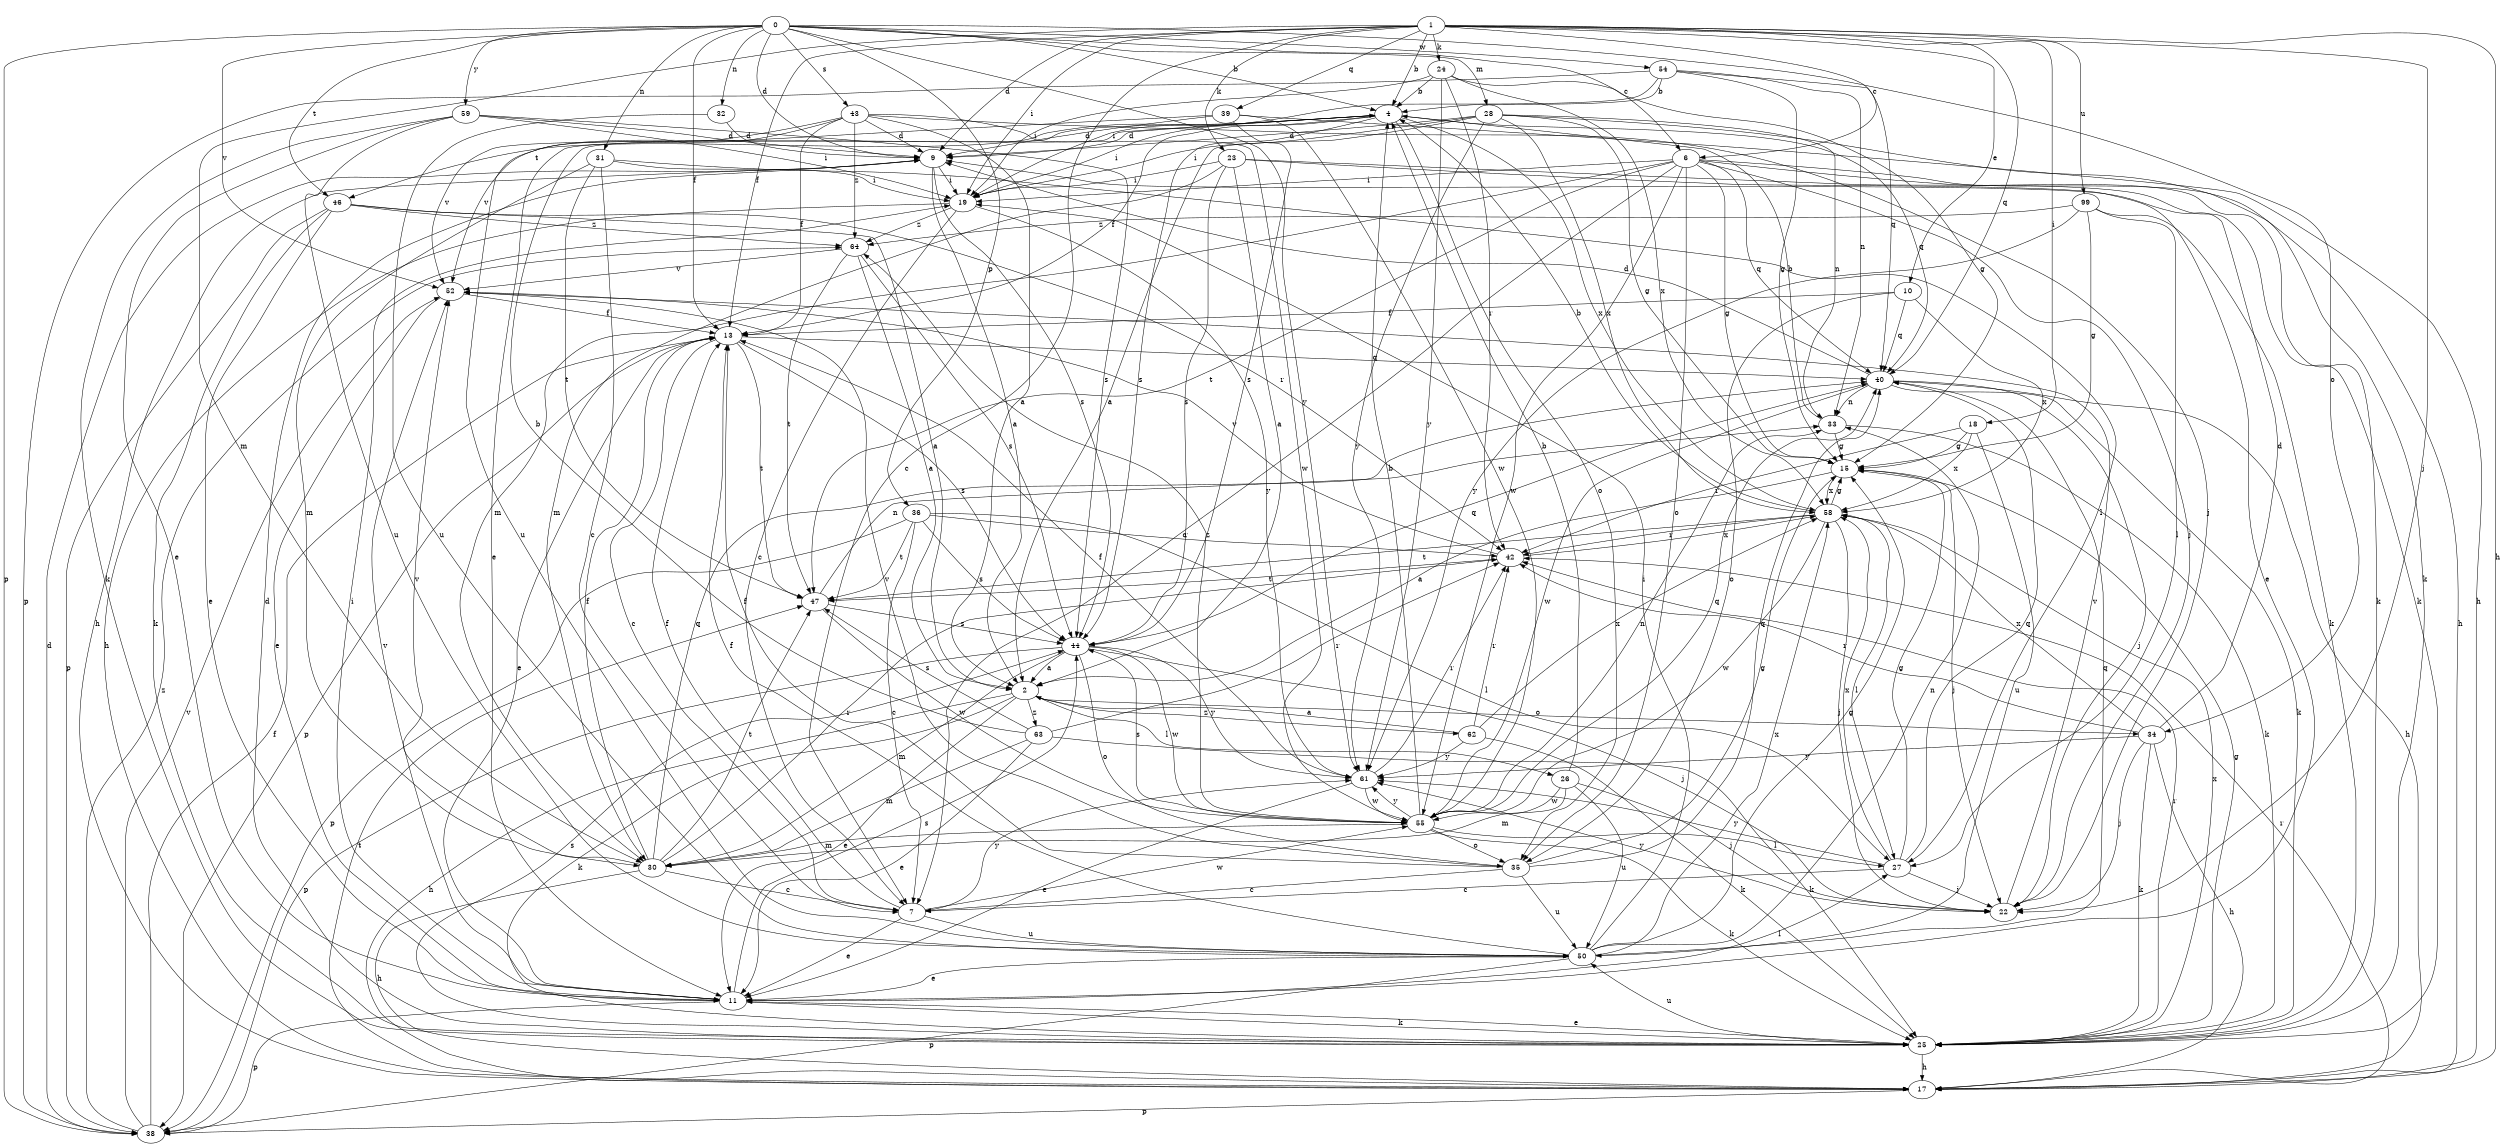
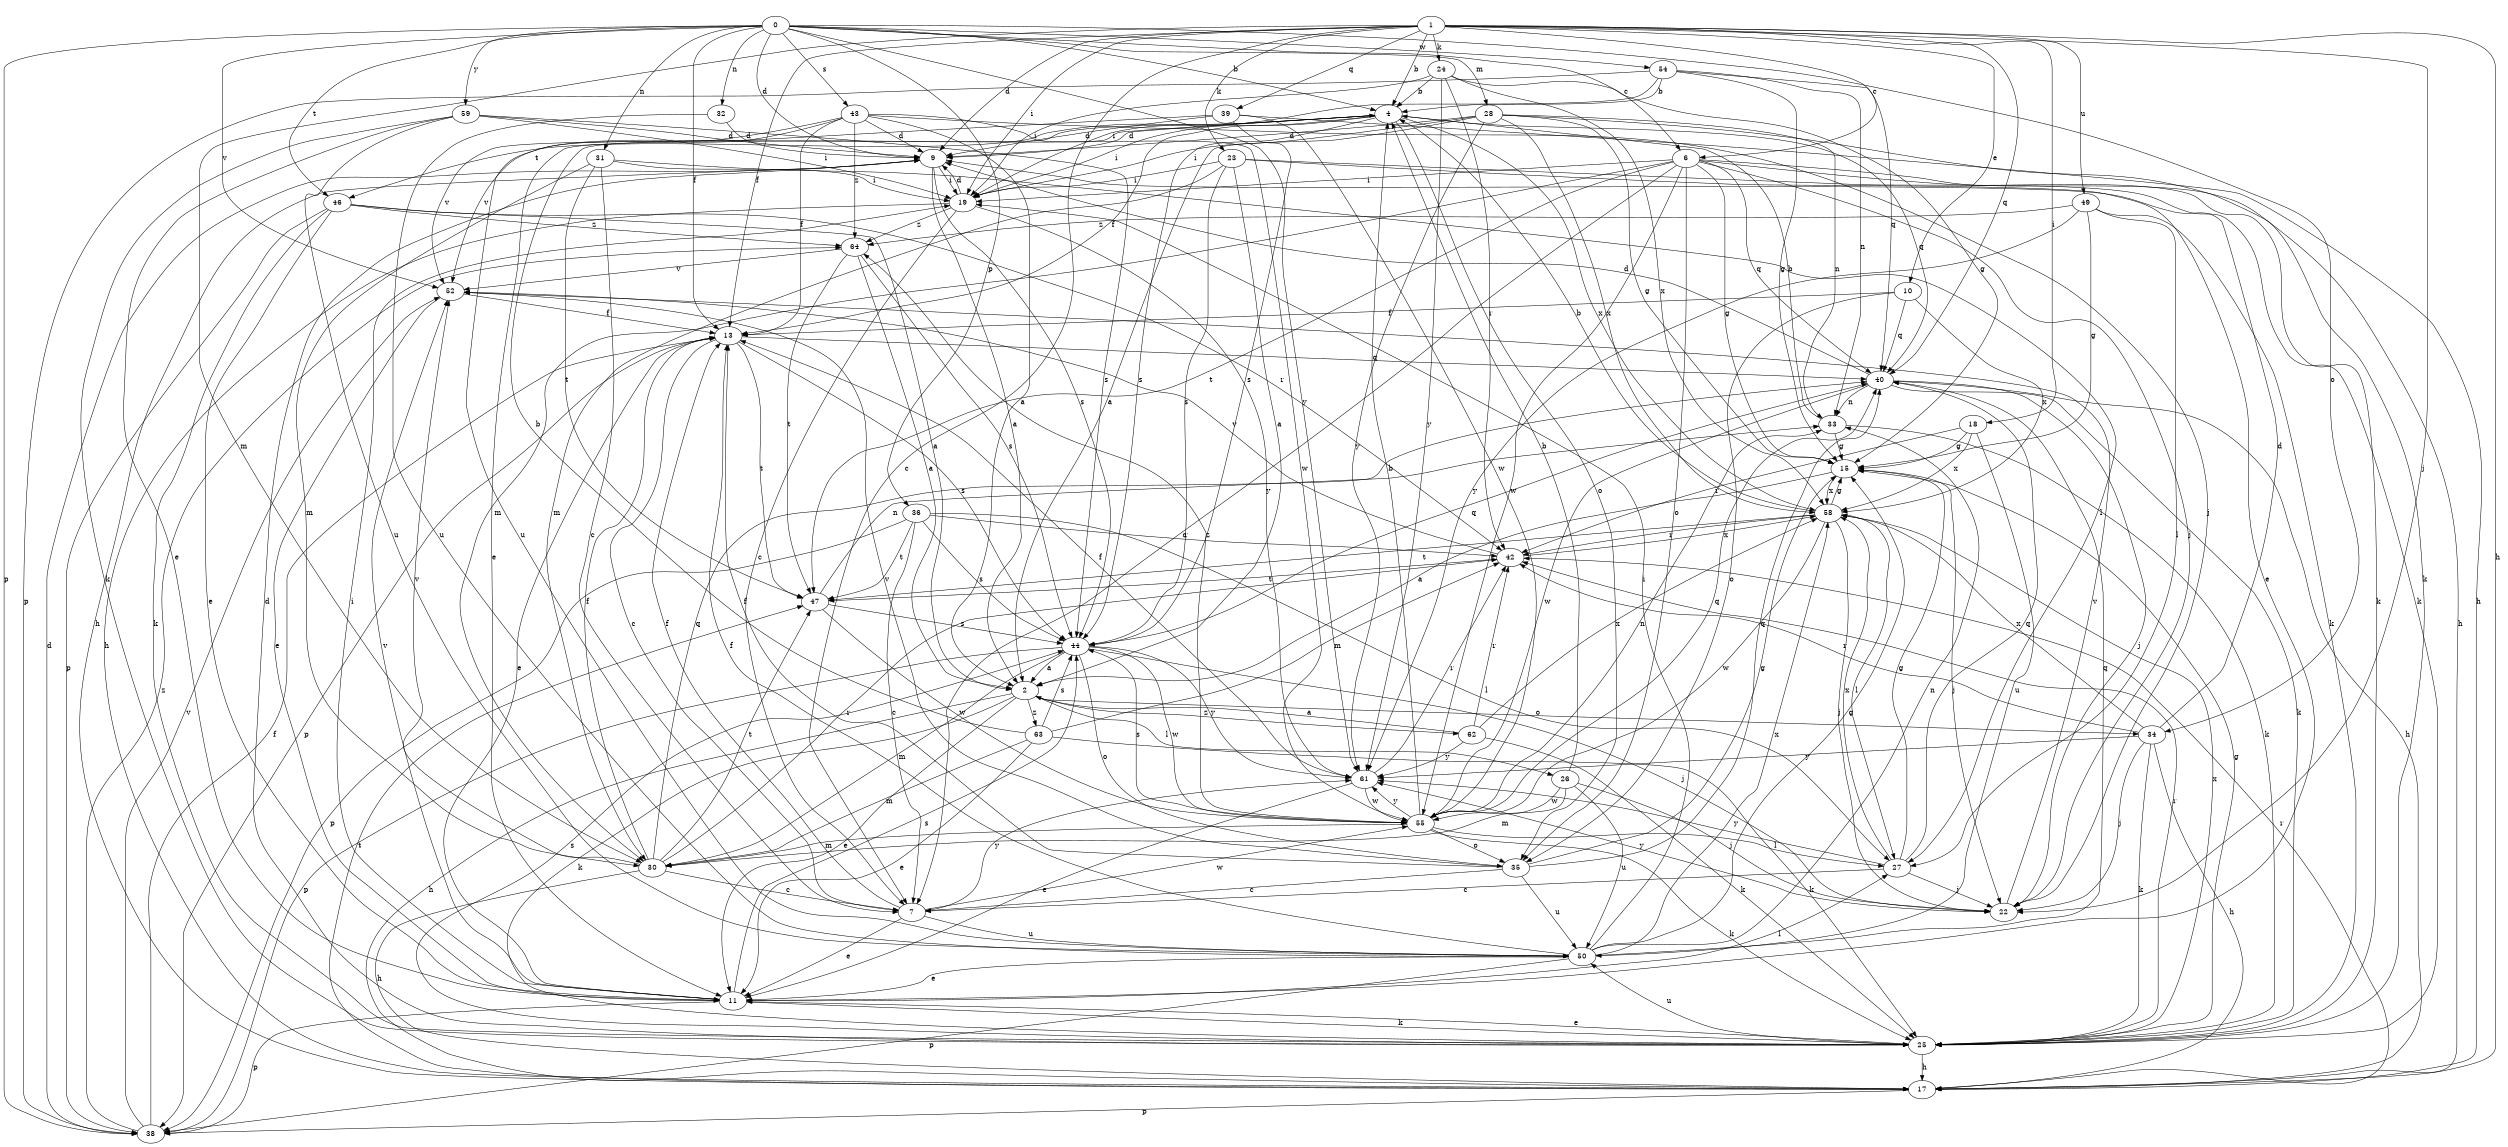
edge "19" -> "9": added, label "d"
node "99": label "99" -> "49"
edge "63" -> "42": label "r" -> "m"
edge "63" -> "47": now "63" -> "44"
